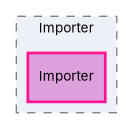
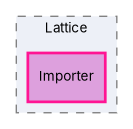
cluster "Importer": label "Importer" -> "Lattice"
